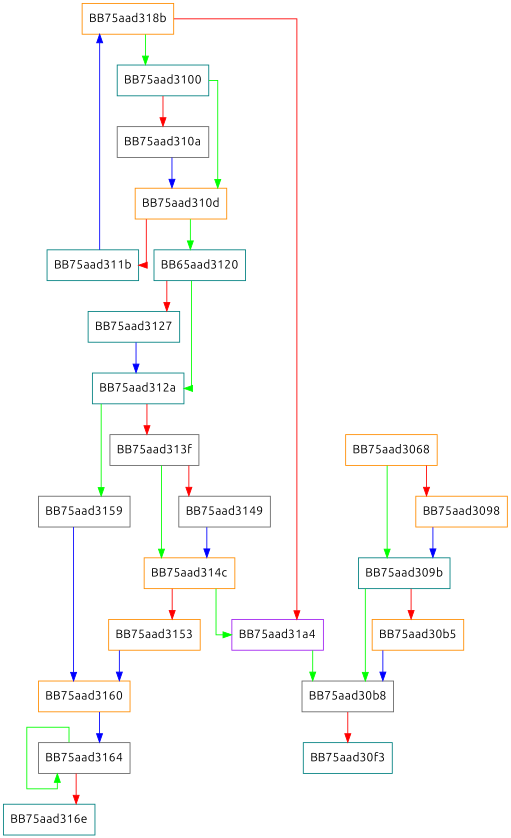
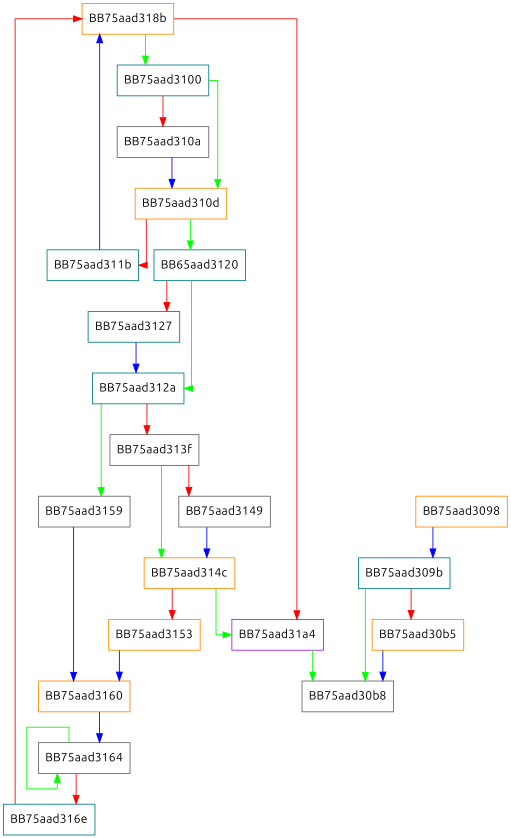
edge "BB75aad316e" -> "BB75aad318b": added
node "BB75aad3068": removed
node "BB75aad30f3": removed
